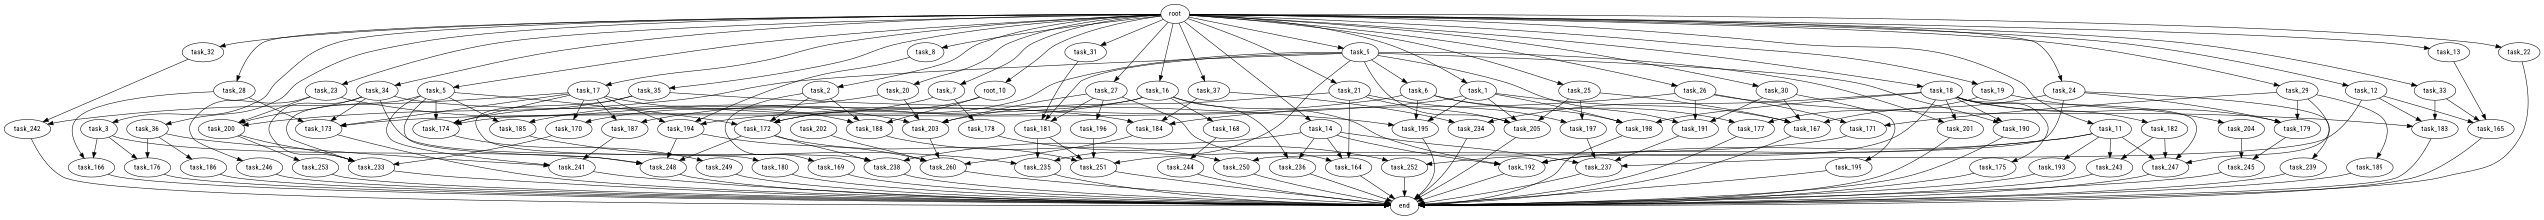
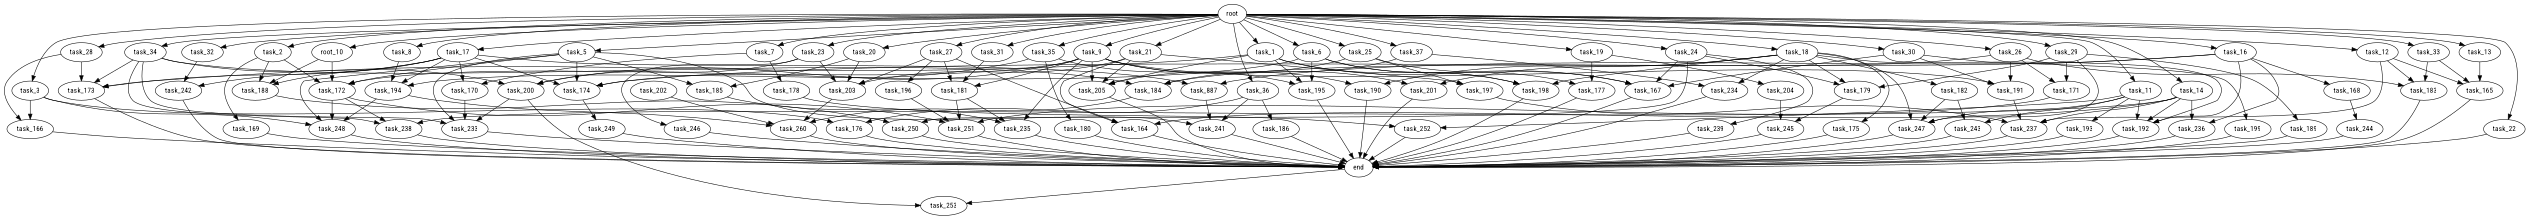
edge "task_9" -> "task_6": now "root" -> "task_6"
node "task_187": label "task_187" -> "task_887"
edge "task_253" -> "end": reversed
